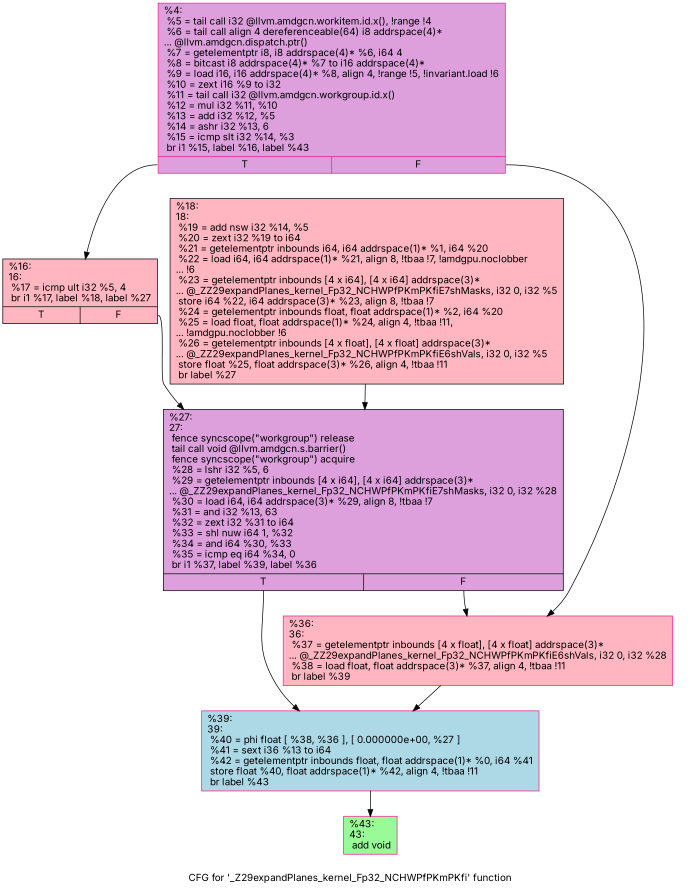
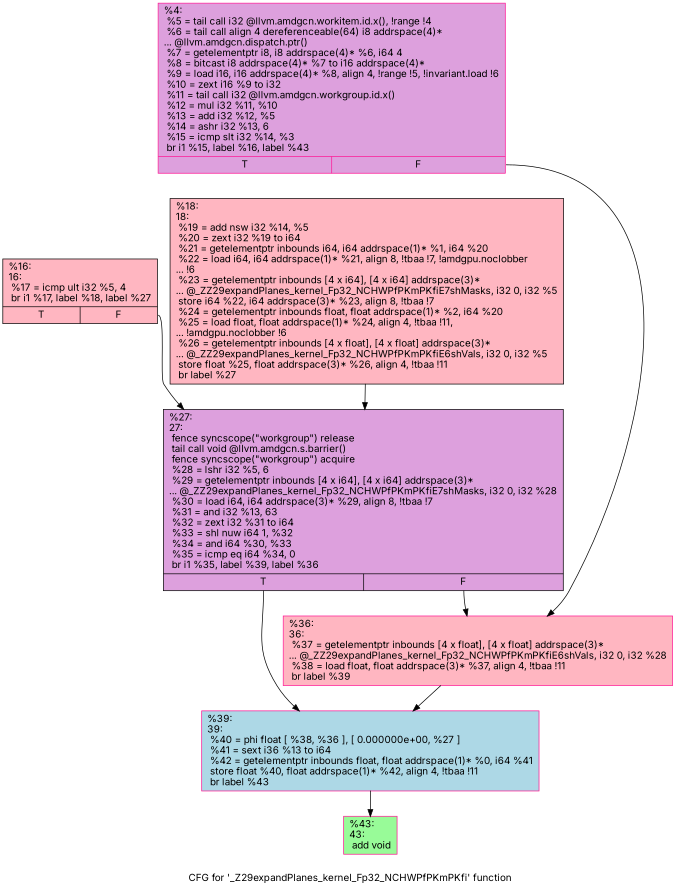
edge "%4:" -> "%16:": removed
node "%27:": text "br i1 %37, label %39, label %36" -> "br i1 %35, label %39, label %36"
